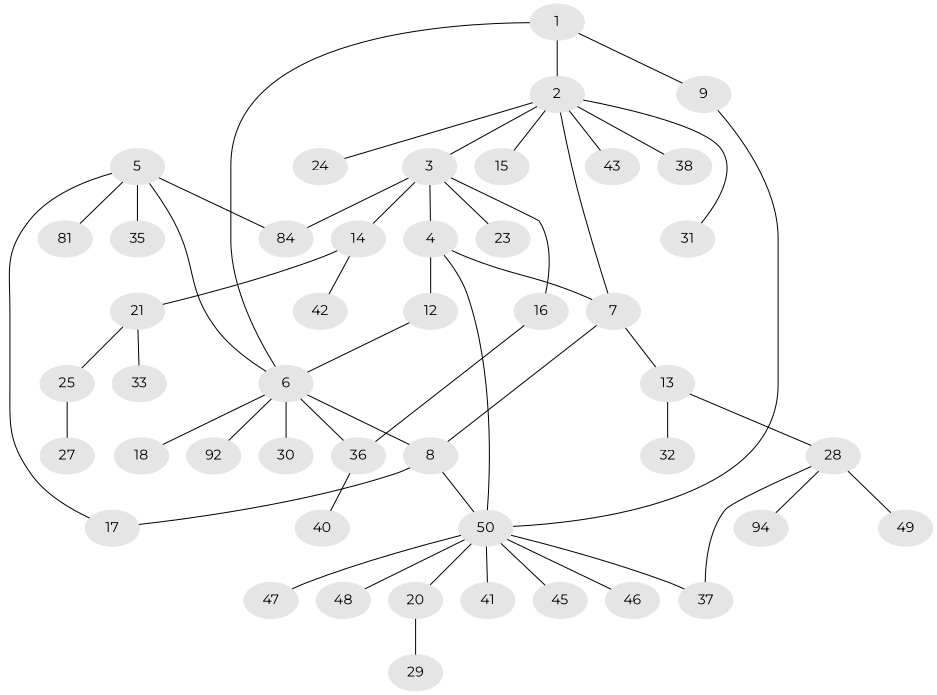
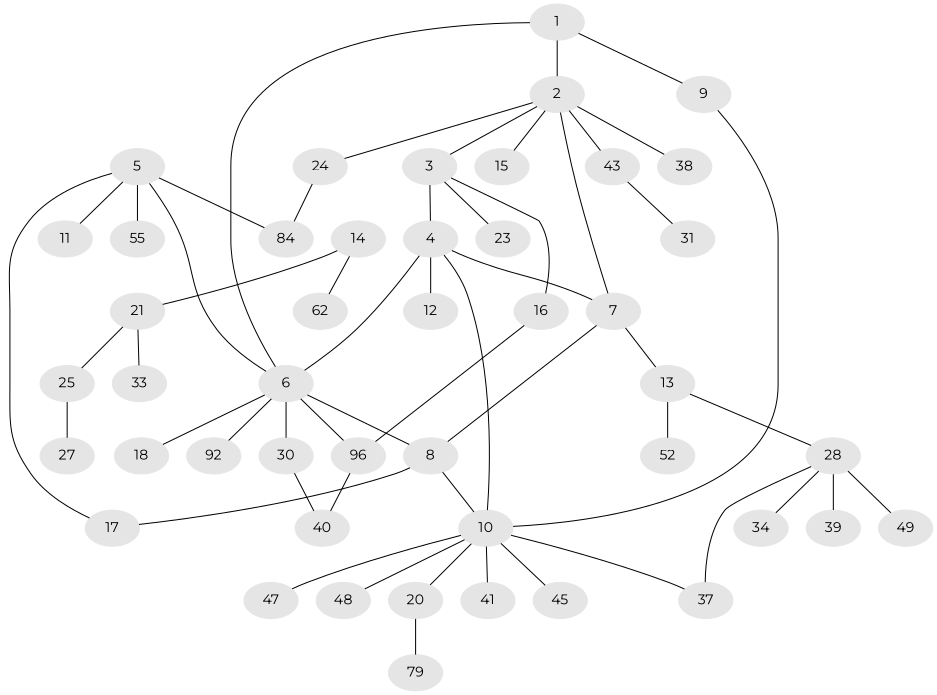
edge "2" -- "31": now "43" -- "31"
edge "3" -- "84": now "24" -- "84"
edge "3" -- "14": removed
node "81": label "81" -> "11"
node "35": label "35" -> "55"
node "42": label "42" -> "62"
edge "12" -- "6": now "4" -- "6"
node "36": label "36" -> "96"
node "32": label "32" -> "52"
edge "30" -- "40": added
node "50": label "50" -> "10"
node "94": label "94" -> "34"
node "39": added
node "46": removed
node "29": label "29" -> "79"
